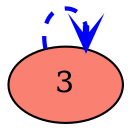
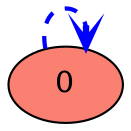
node "3": label "3" -> "0"
